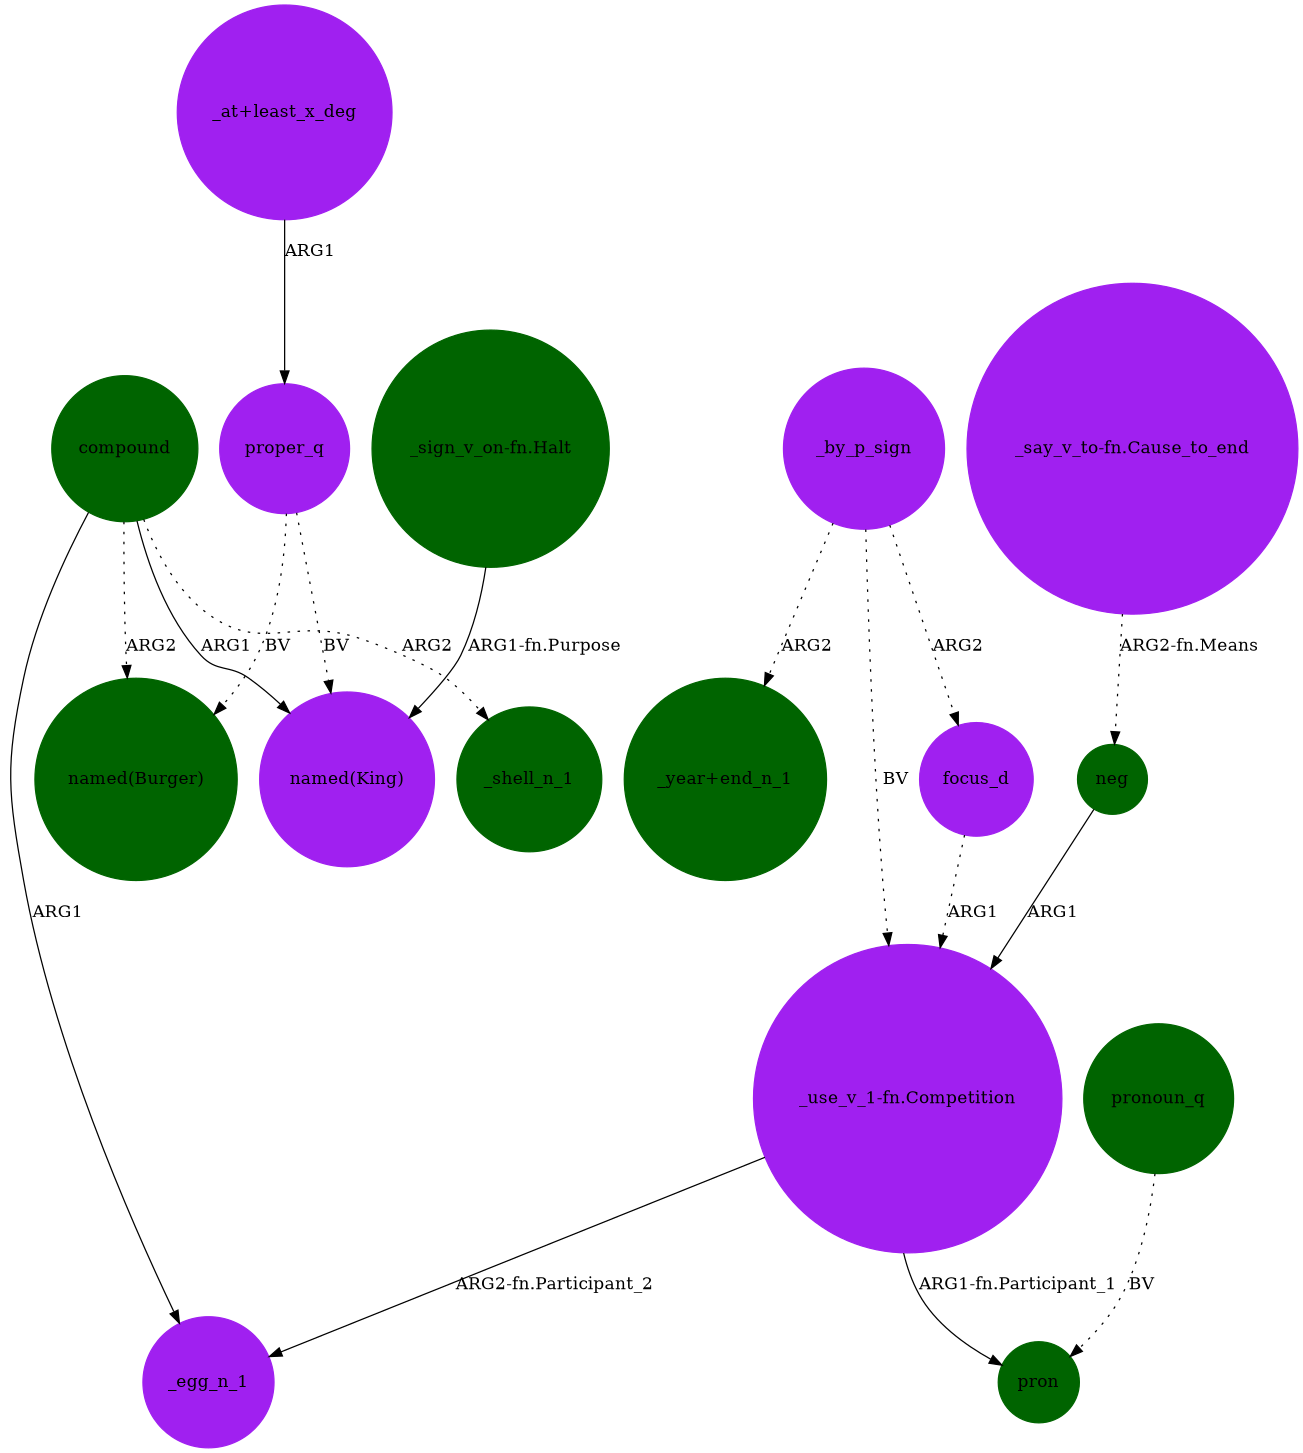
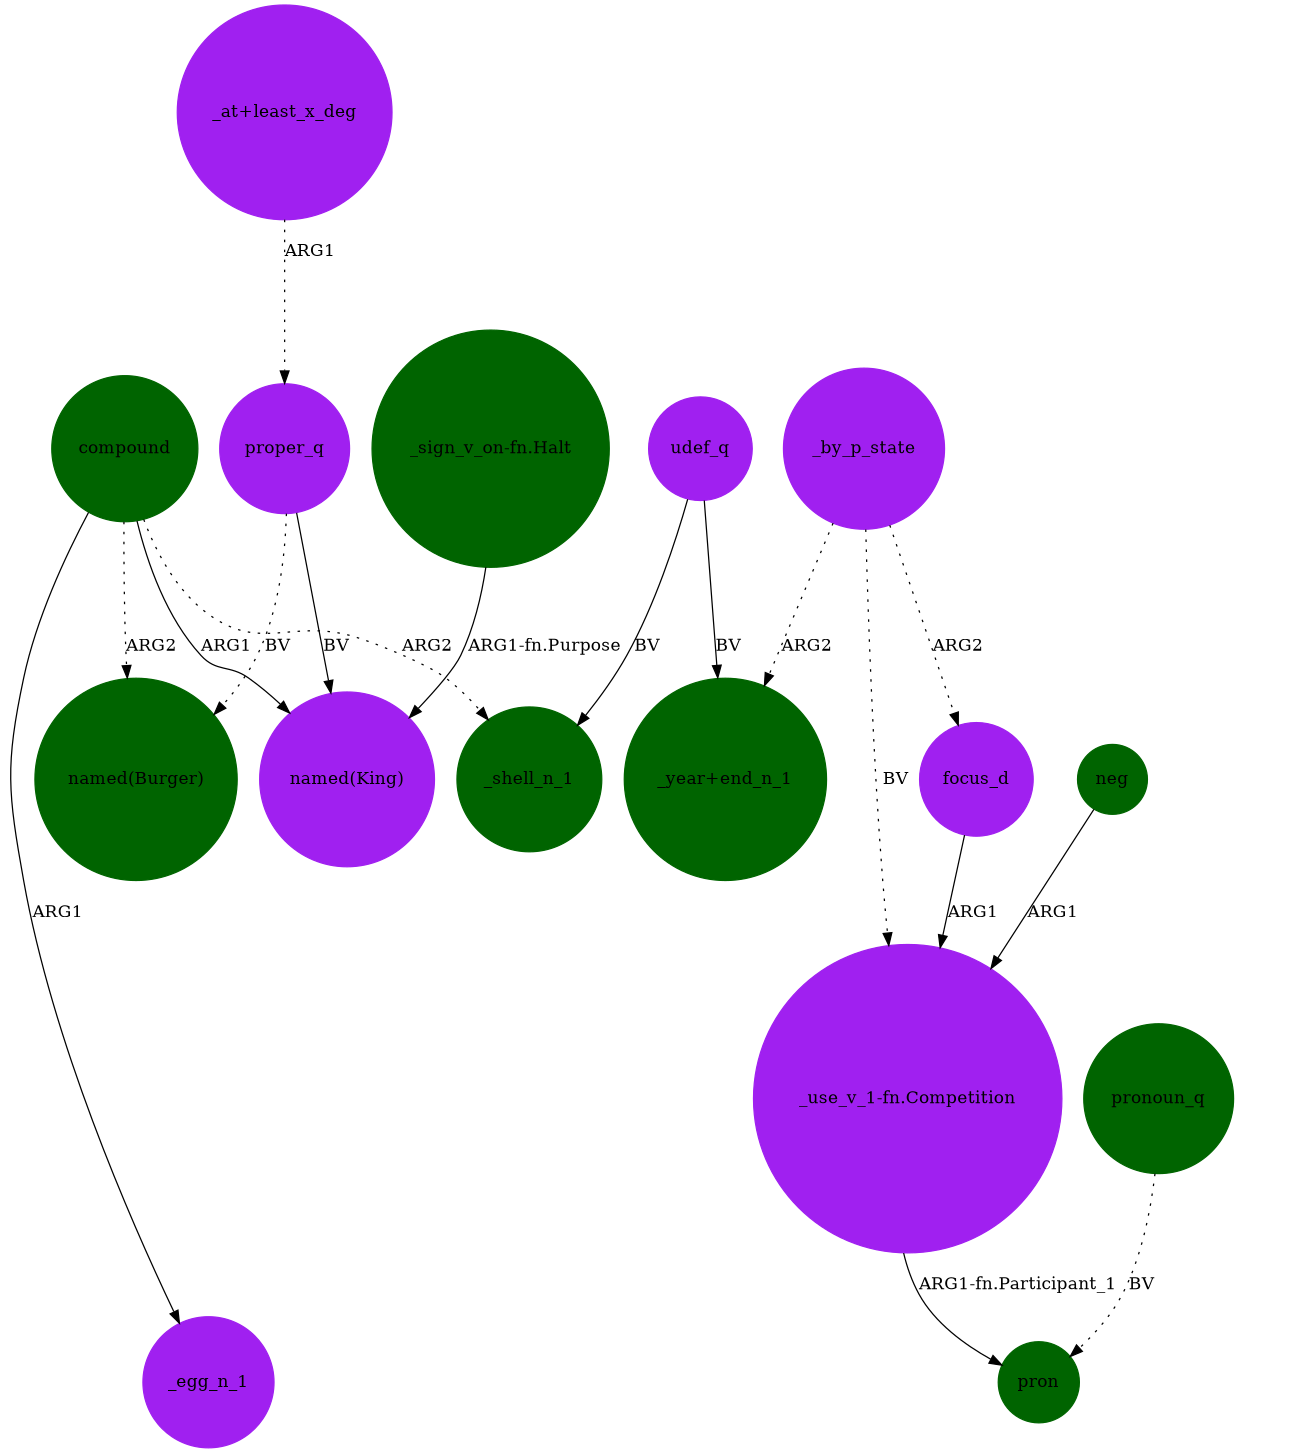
edge "_at+least_x_deg" -> "proper_q": style solid -> dotted
node "udef_q": added
node "_by_p_sign": label "_by_p_sign" -> "_by_p_state"
node "_say_v_to-fn.Cause_to_end": removed
edge "proper_q" -> "named(King)": style dotted -> solid
edge "focus_d" -> "_use_v_1-fn.Competition": style dotted -> solid
edge "_use_v_1-fn.Competition" -> "_egg_n_1": removed, label "ARG2-fn.Participant_2"
